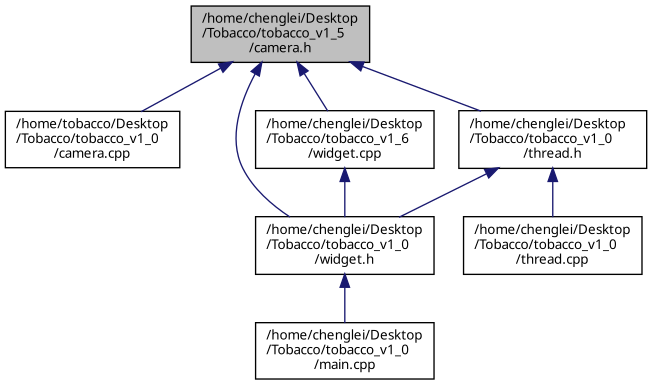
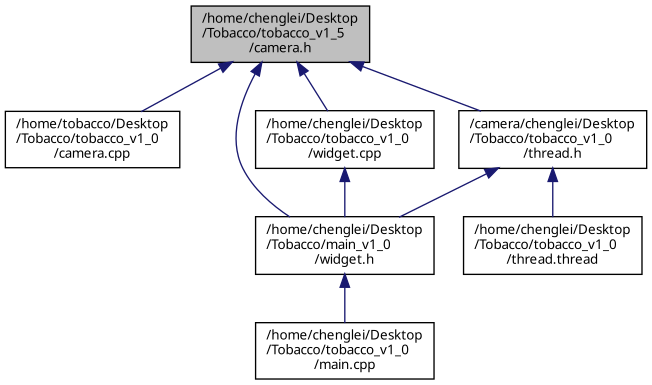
node "/home/chenglei/Desktop /Tobacco/tobacco_v1_6 /widget.cpp": label "/home/chenglei/Desktop /Tobacco/tobacco_v1_6 /widget.cpp" -> "/home/chenglei/Desktop /Tobacco/tobacco_v1_0 /widget.cpp"
node "/home/chenglei/Desktop /Tobacco/tobacco_v1_0 /thread.h": label "/home/chenglei/Desktop /Tobacco/tobacco_v1_0 /thread.h" -> "/camera/chenglei/Desktop /Tobacco/tobacco_v1_0 /thread.h"
node "/home/chenglei/Desktop /Tobacco/tobacco_v1_0 /widget.h": label "/home/chenglei/Desktop /Tobacco/tobacco_v1_0 /widget.h" -> "/home/chenglei/Desktop /Tobacco/main_v1_0 /widget.h"
node "/home/chenglei/Desktop /Tobacco/tobacco_v1_0 /thread.cpp": label "/home/chenglei/Desktop /Tobacco/tobacco_v1_0 /thread.cpp" -> "/home/chenglei/Desktop /Tobacco/tobacco_v1_0 /thread.thread"
